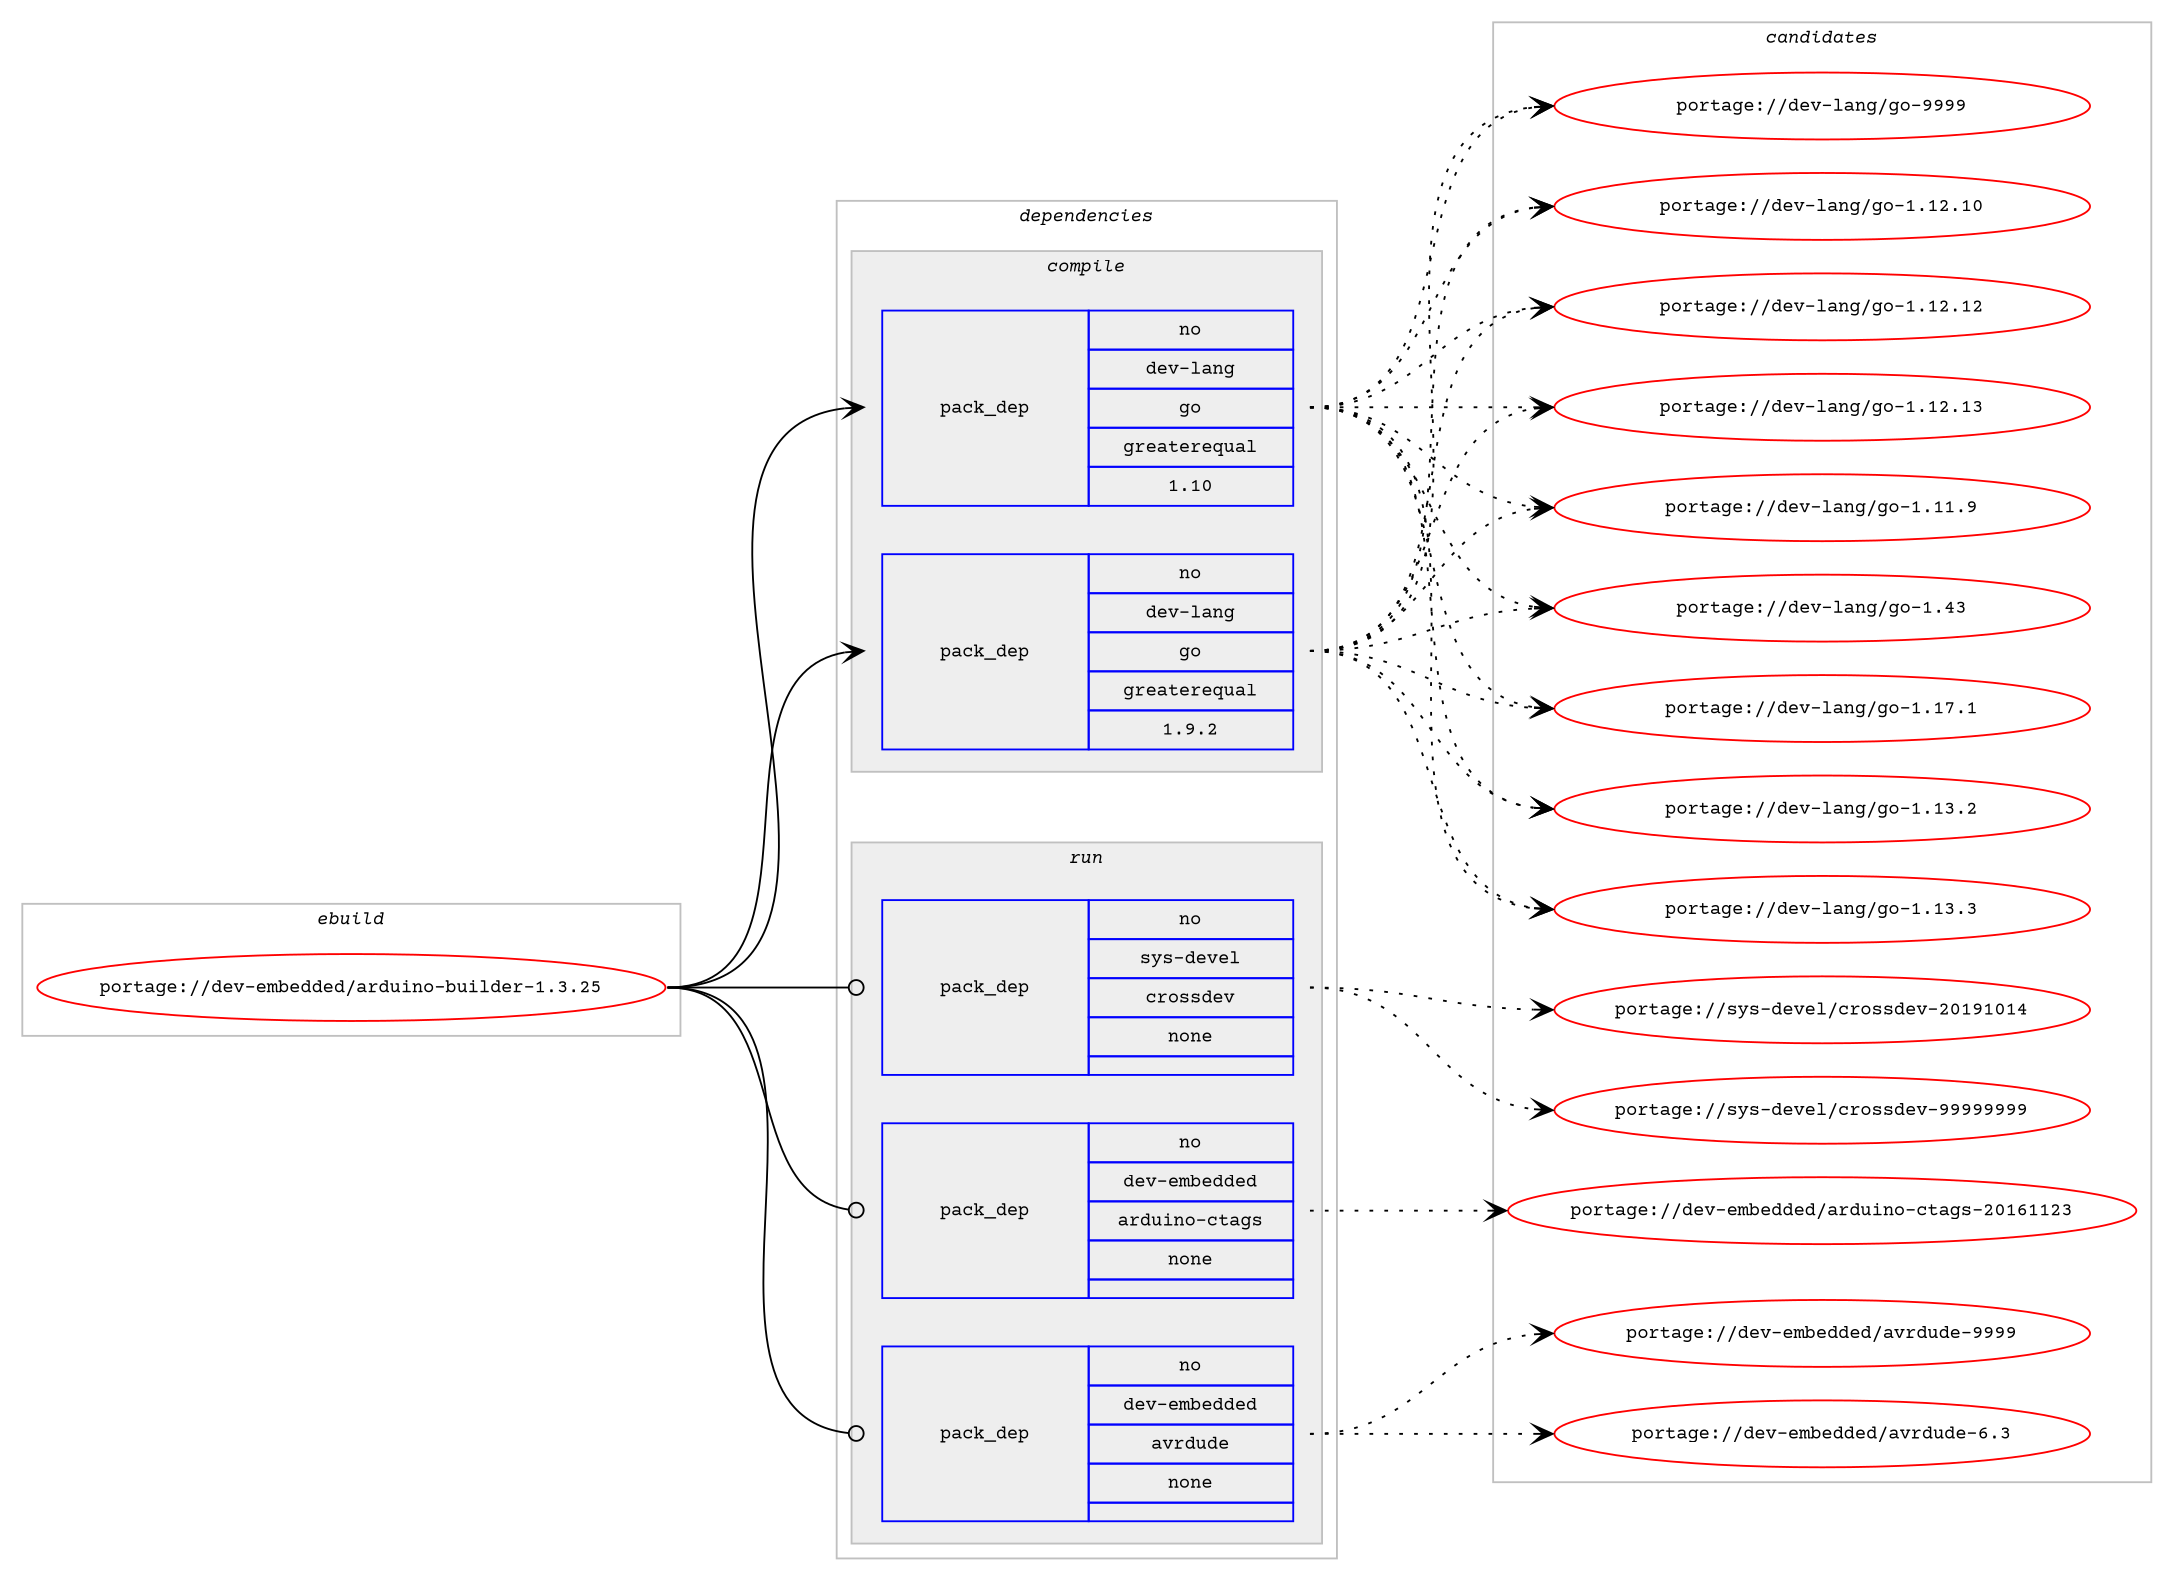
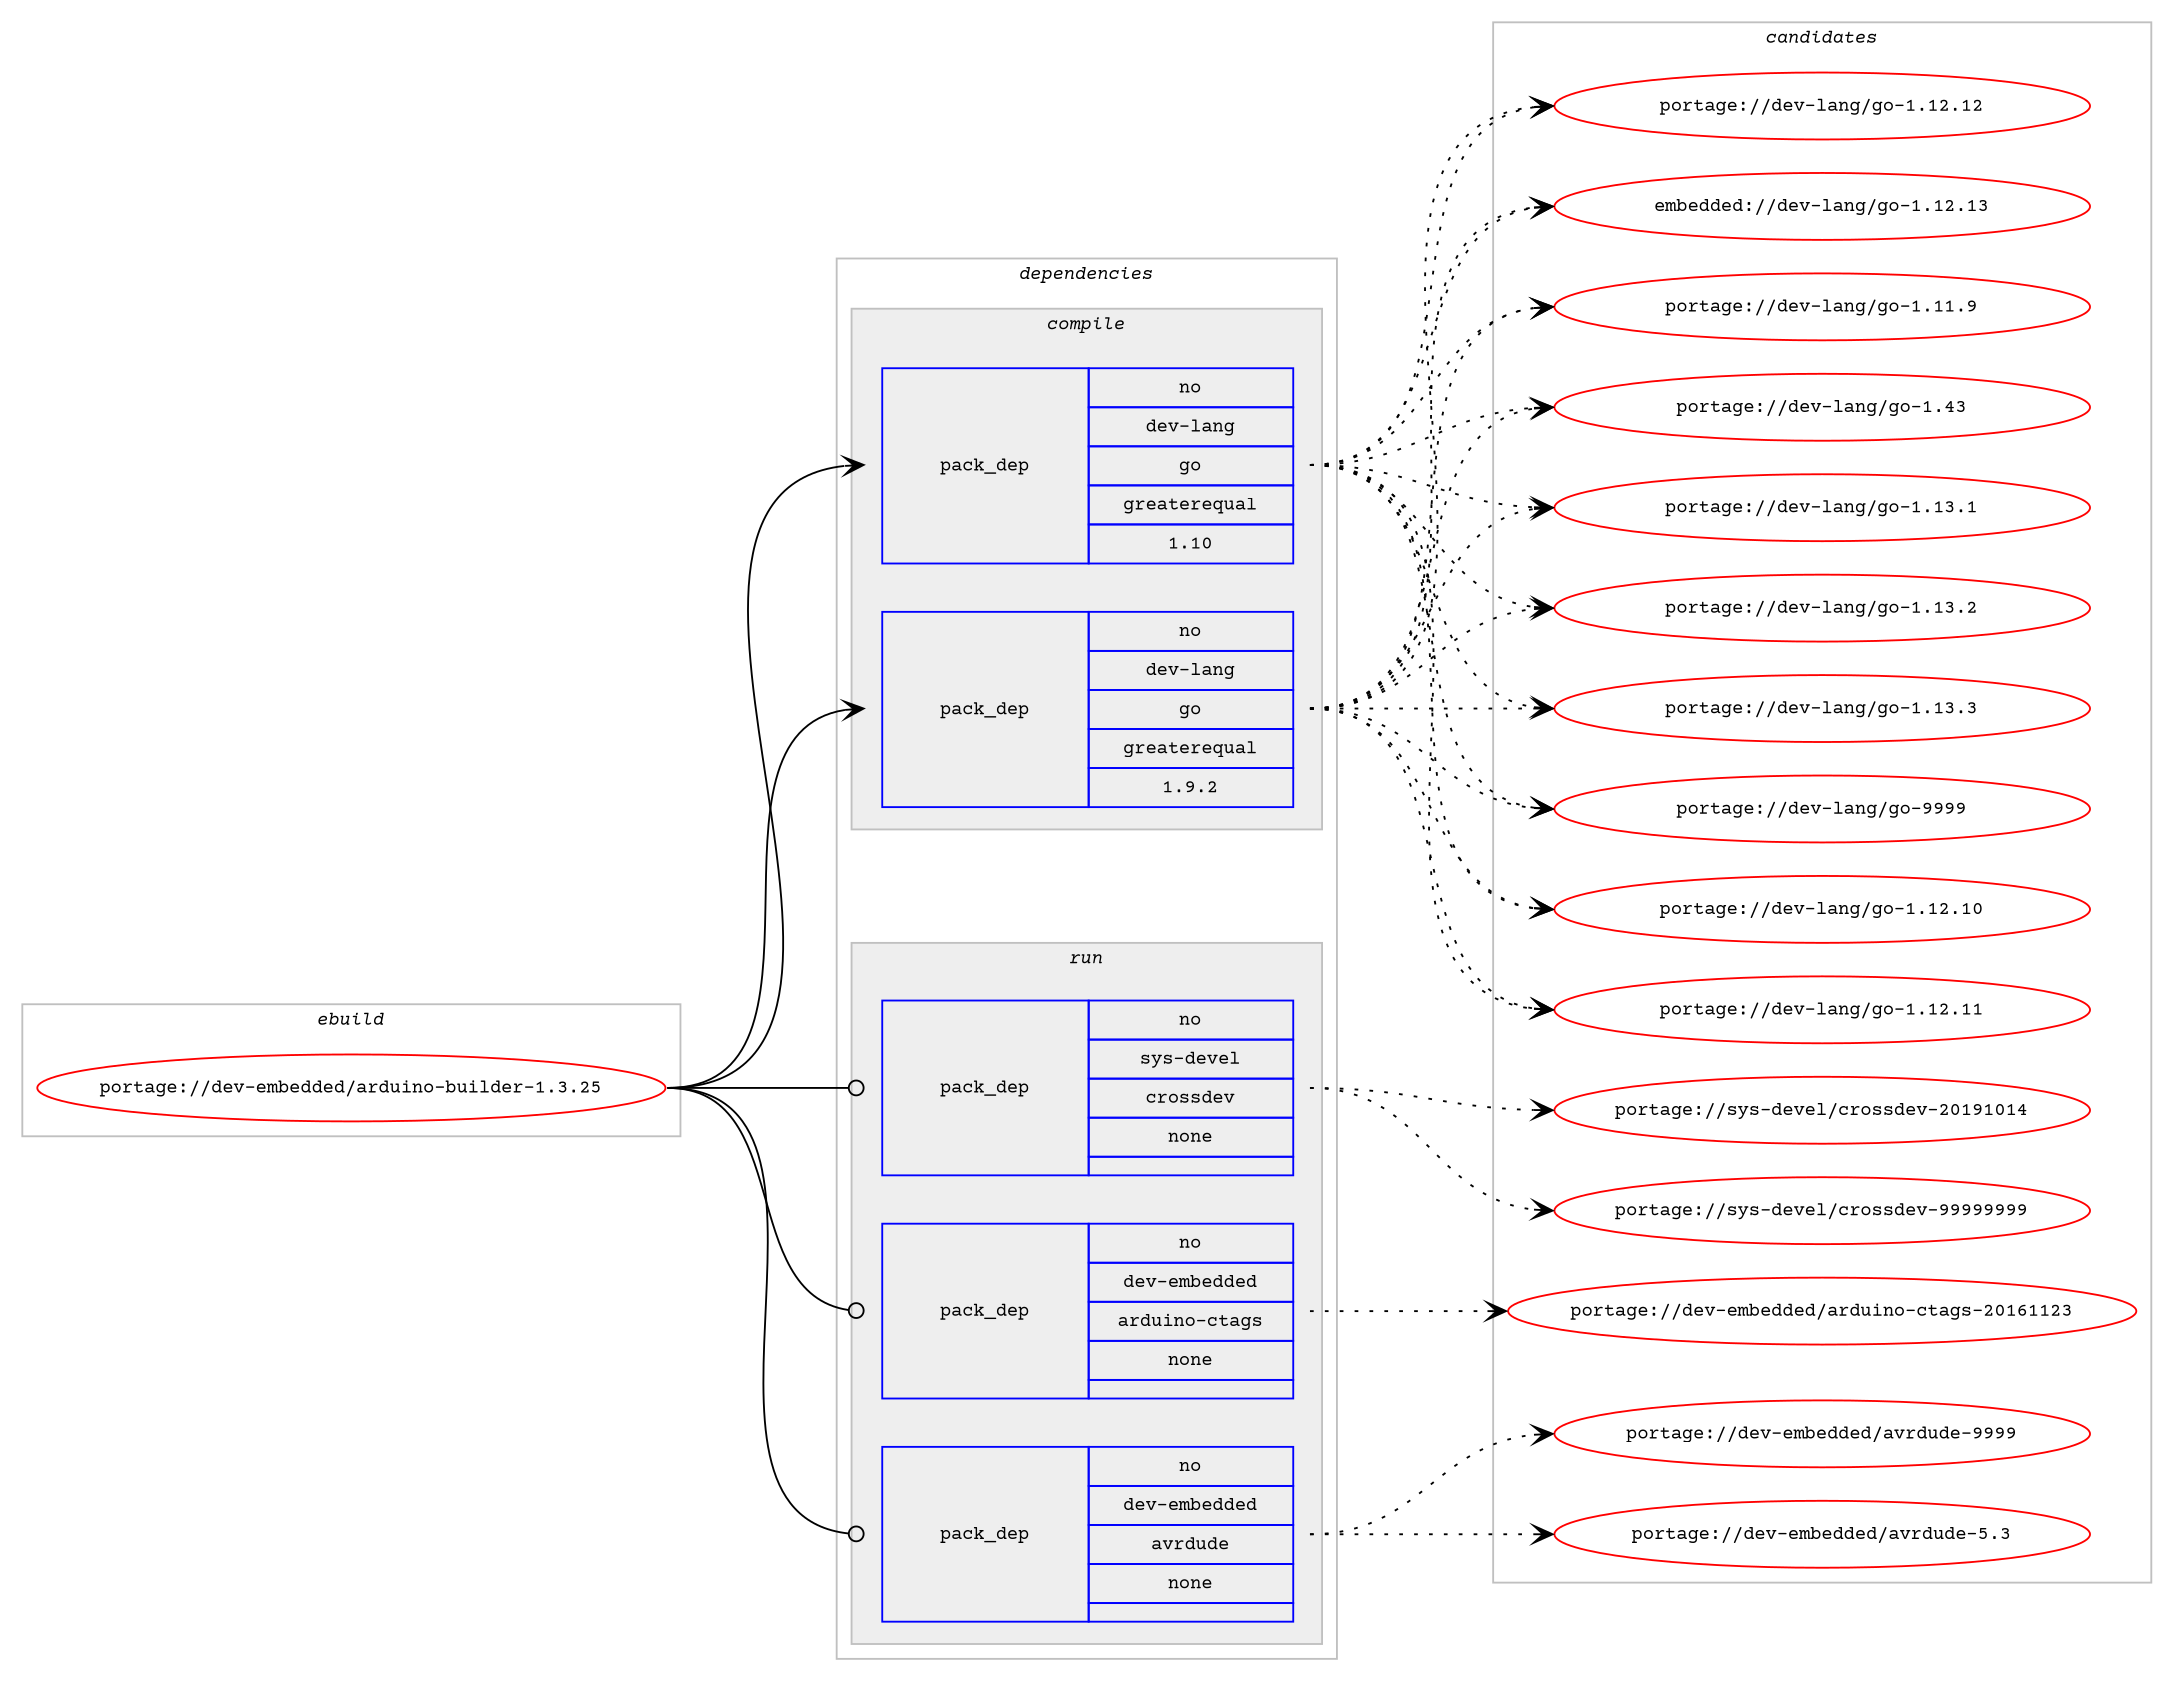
node "portage://dev-lang/go-1.12.13": label "portage://dev-lang/go-1.12.13" -> "embedded://dev-lang/go-1.12.13"
node "portage://dev-lang/go-1.17.1": label "portage://dev-lang/go-1.17.1" -> "portage://dev-lang/go-1.13.1"
node "portage://dev-lang/go-1.12.11": added
node "portage://dev-embedded/avrdude-6.3": label "portage://dev-embedded/avrdude-6.3" -> "portage://dev-embedded/avrdude-5.3"
